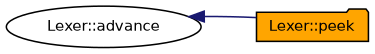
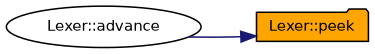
edge "Lexer::peek" -> "Lexer::advance": reversed
